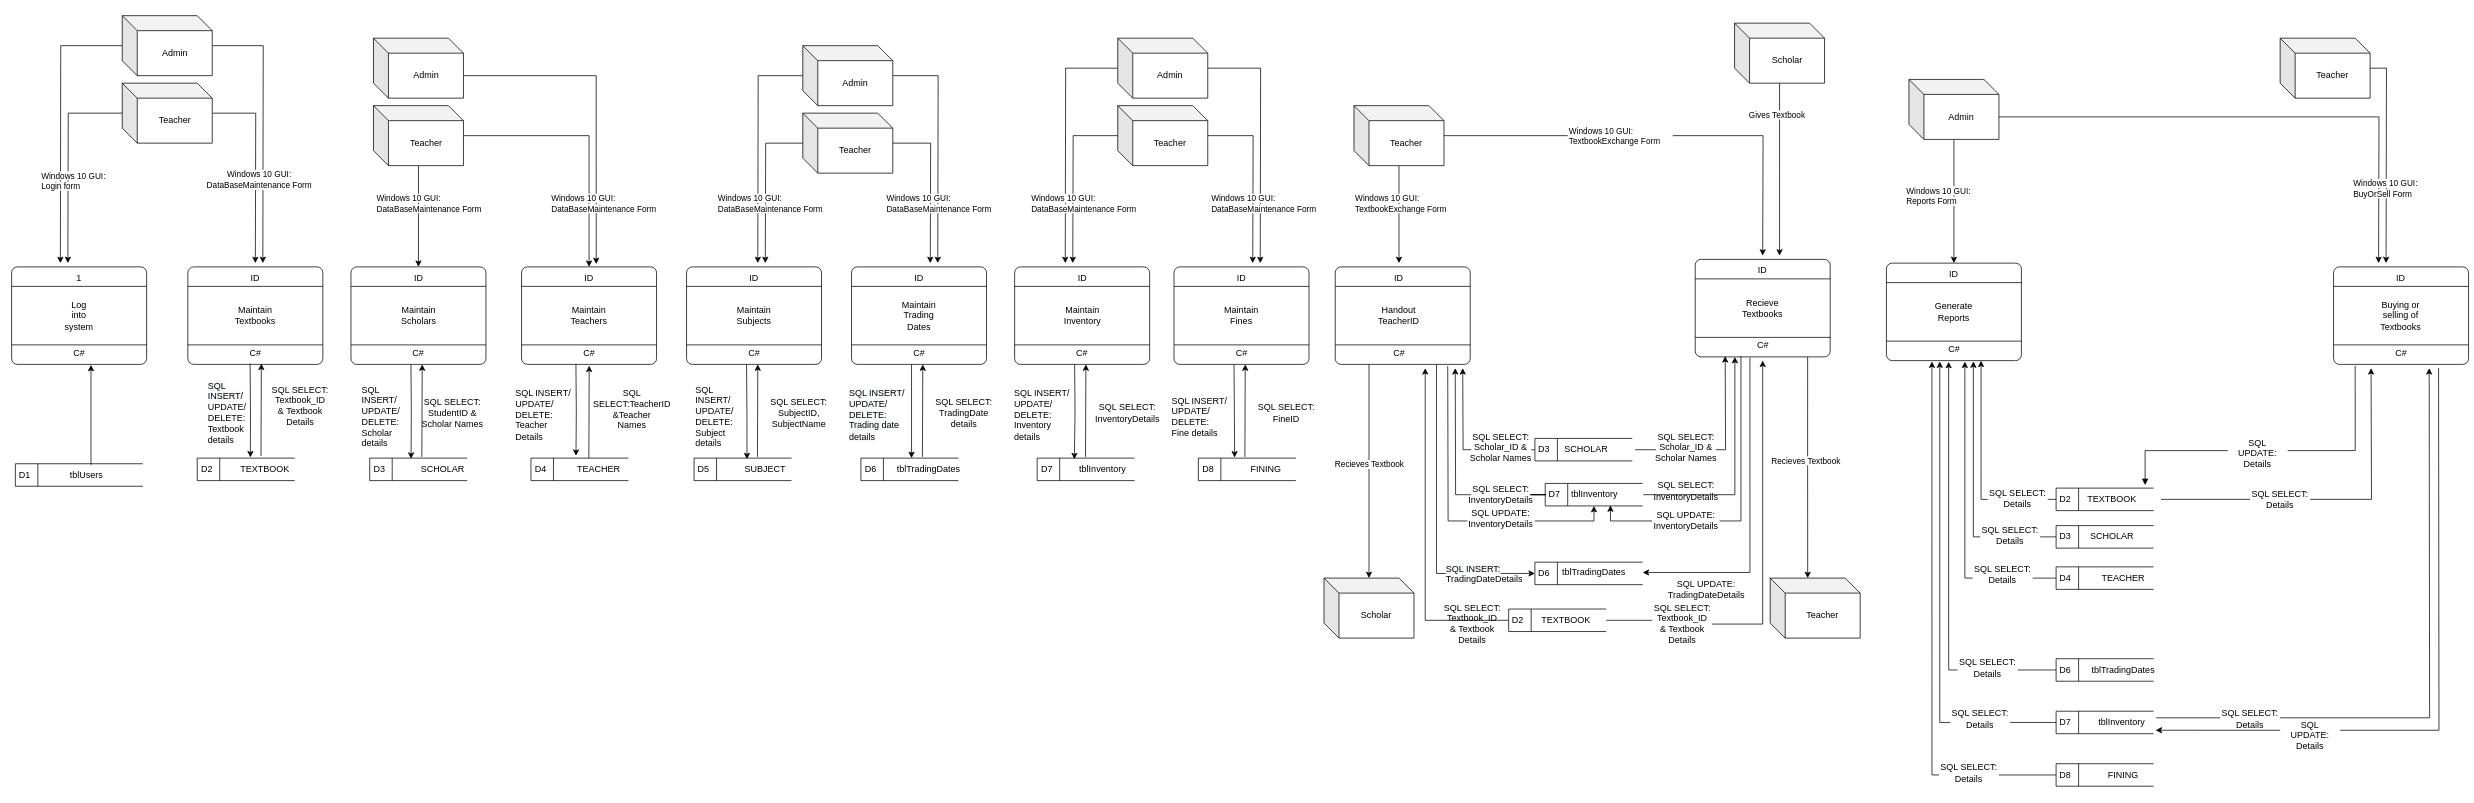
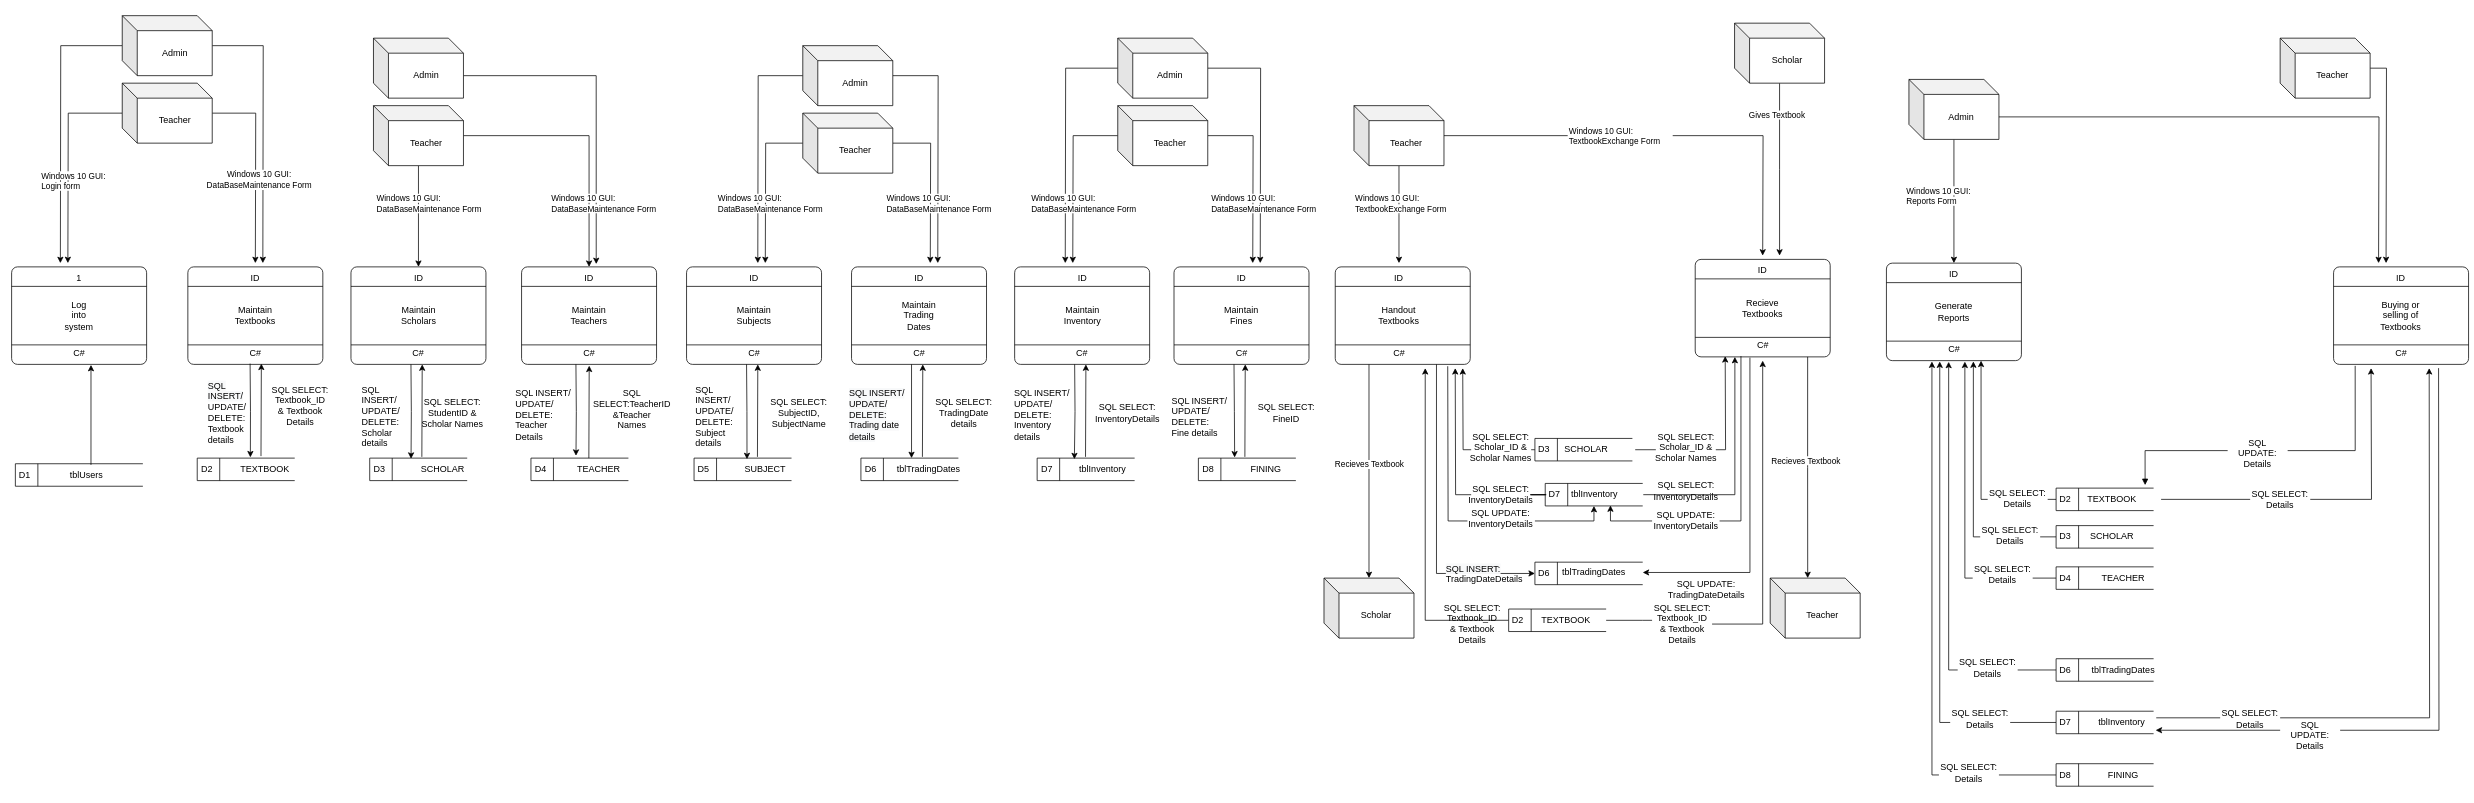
node "Windows 10 GUI:BuyOrSell Form": removed
node "Handout TeacherID": label "Handout TeacherID" -> "Handout Textbooks"
